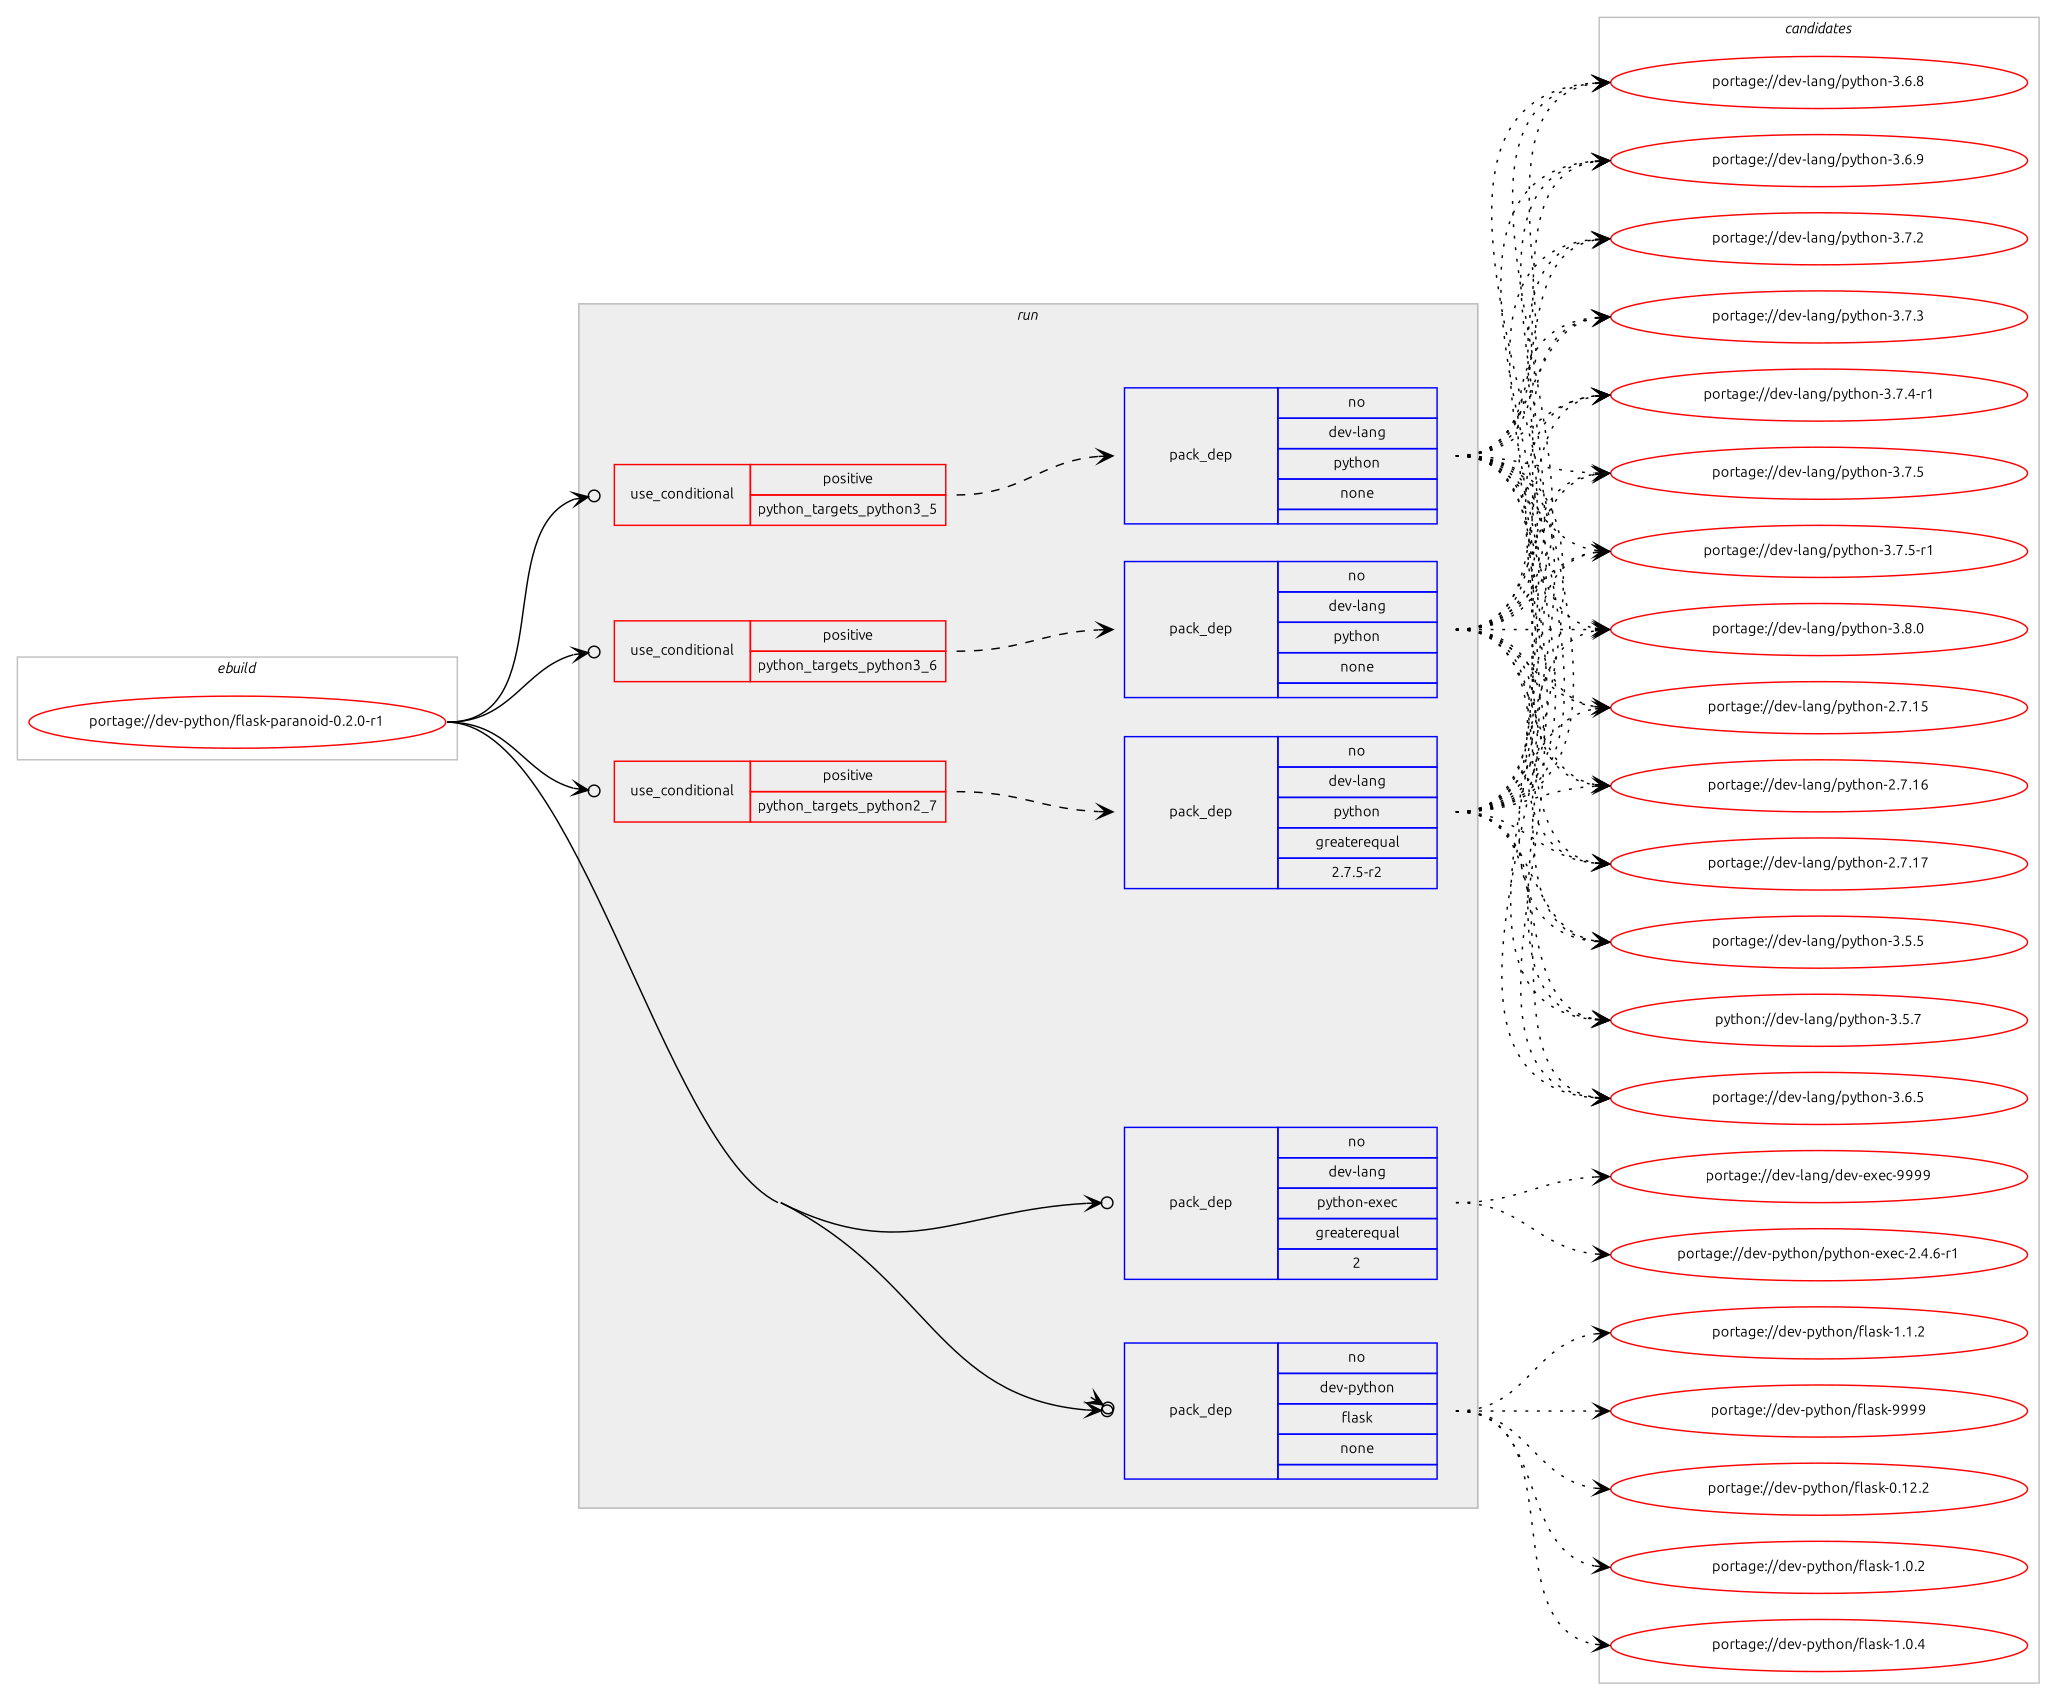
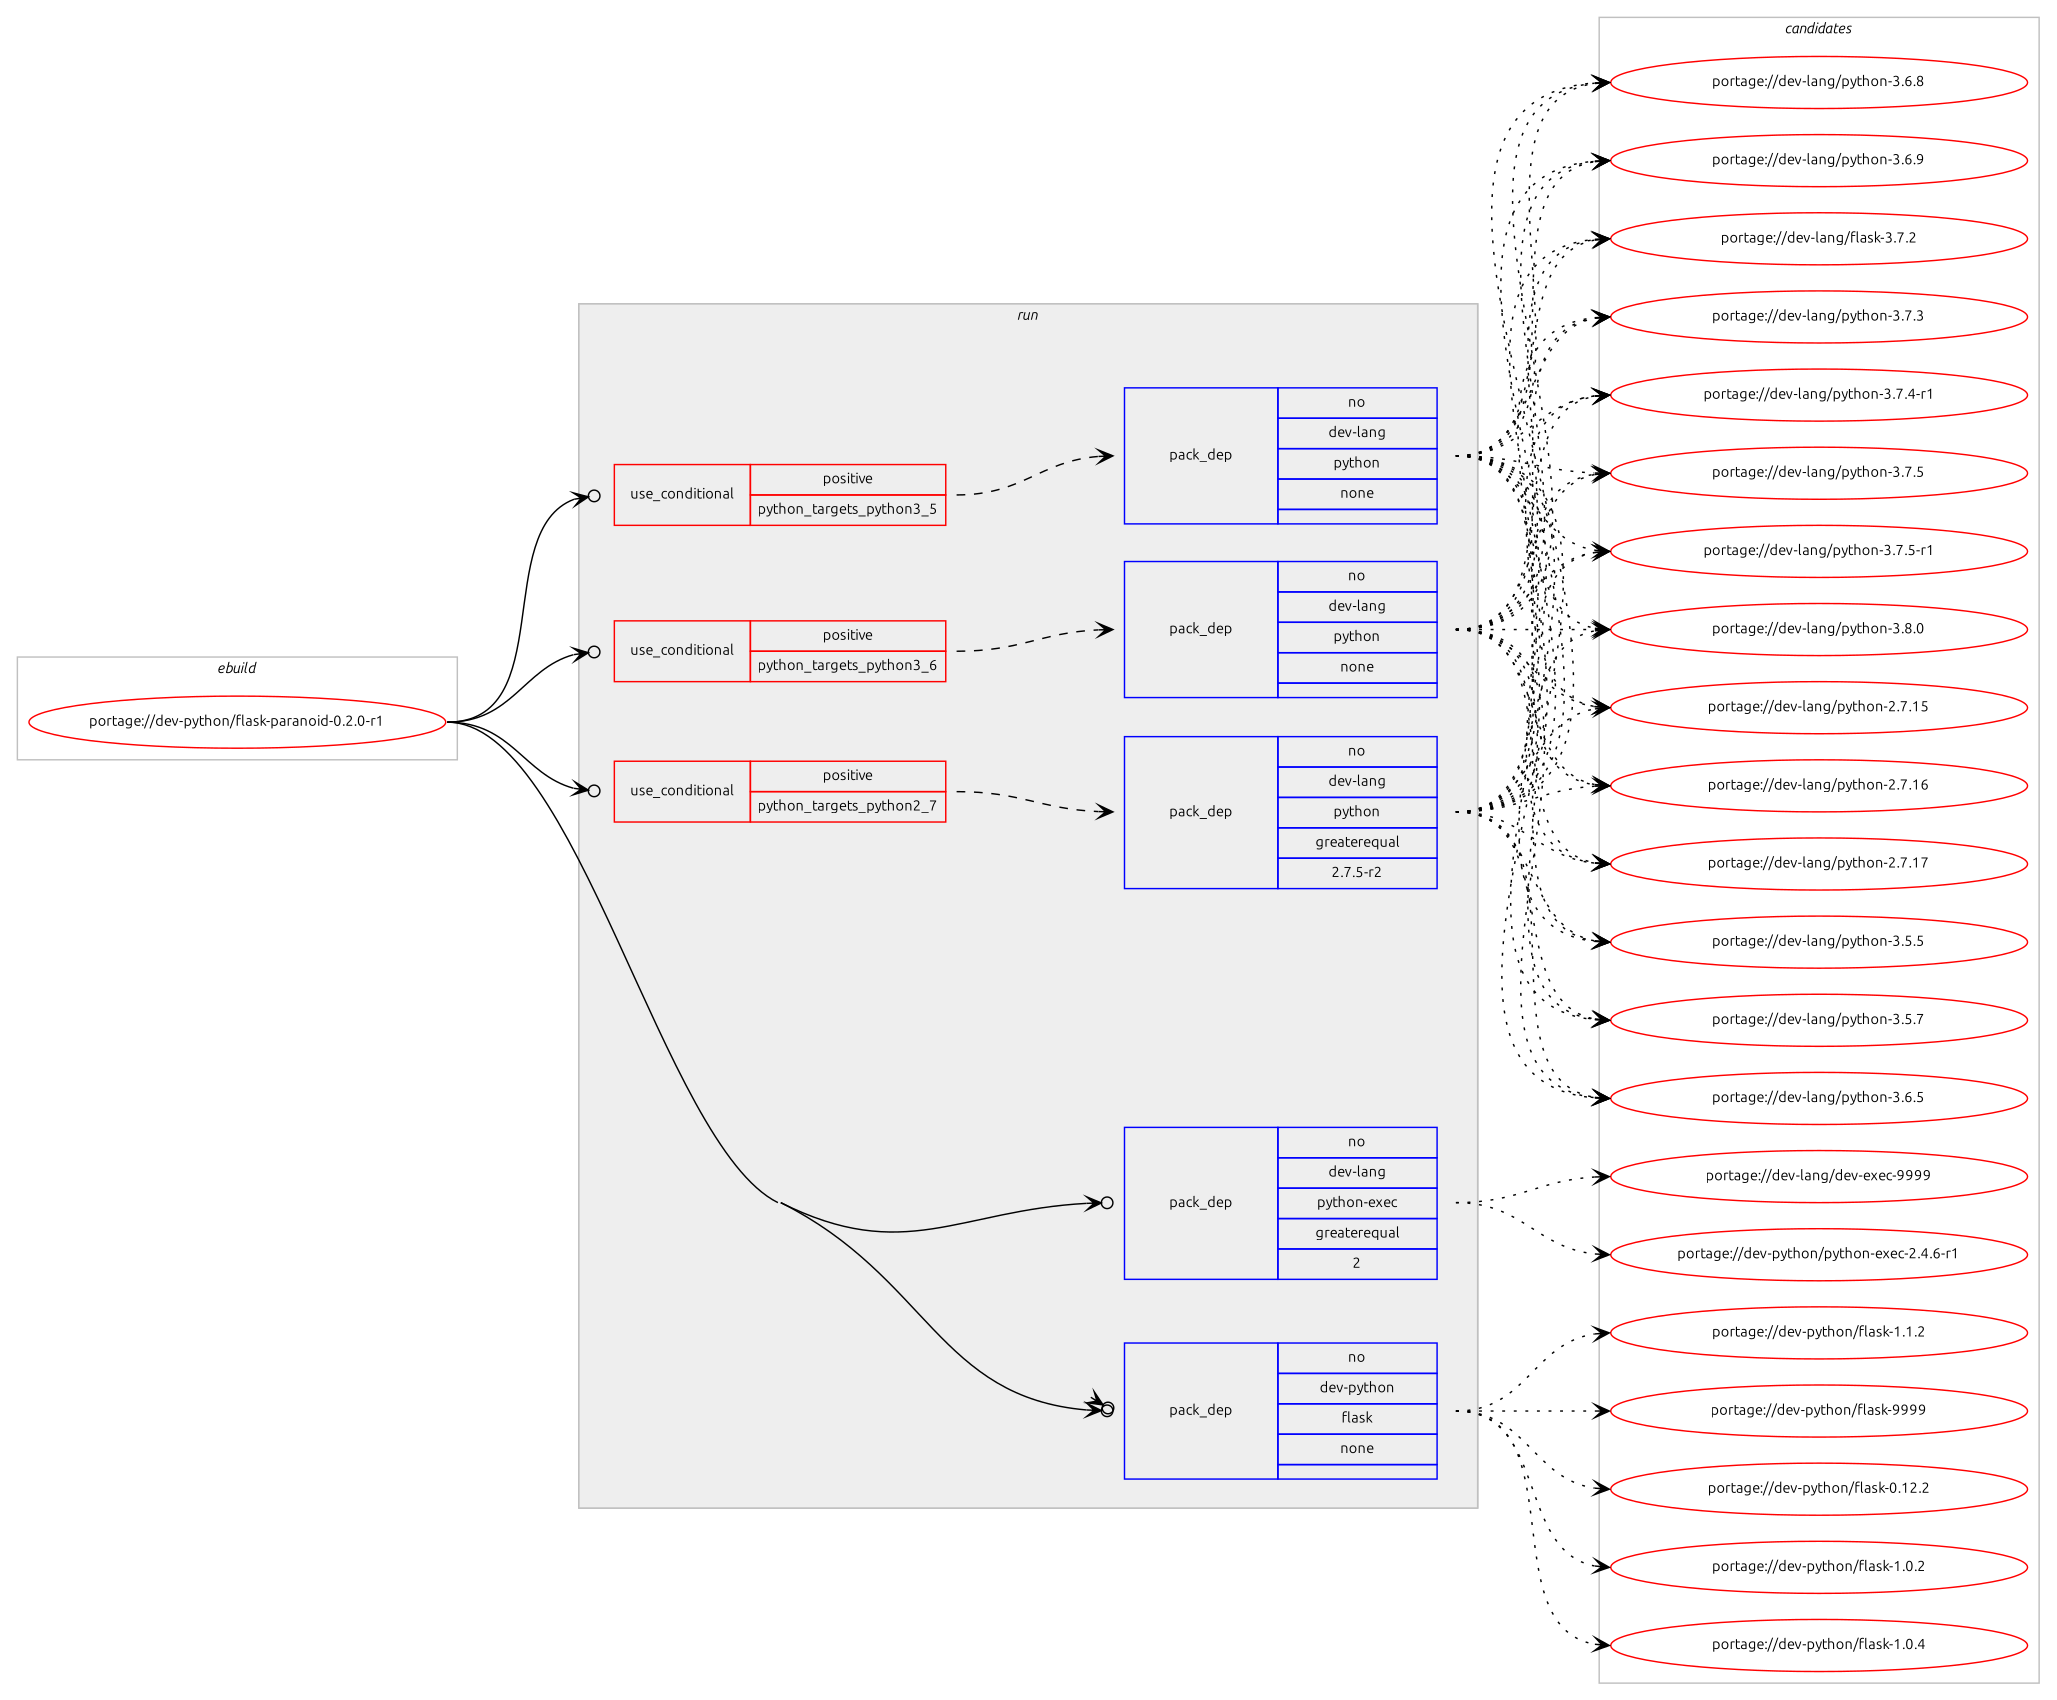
node "portage://dev-lang/python-3.7.2": label "portage://dev-lang/python-3.7.2" -> "portage://dev-lang/flask-3.7.2"
node "python://dev-lang/python-3.5.7": label "python://dev-lang/python-3.5.7" -> "portage://dev-lang/python-3.5.7"
